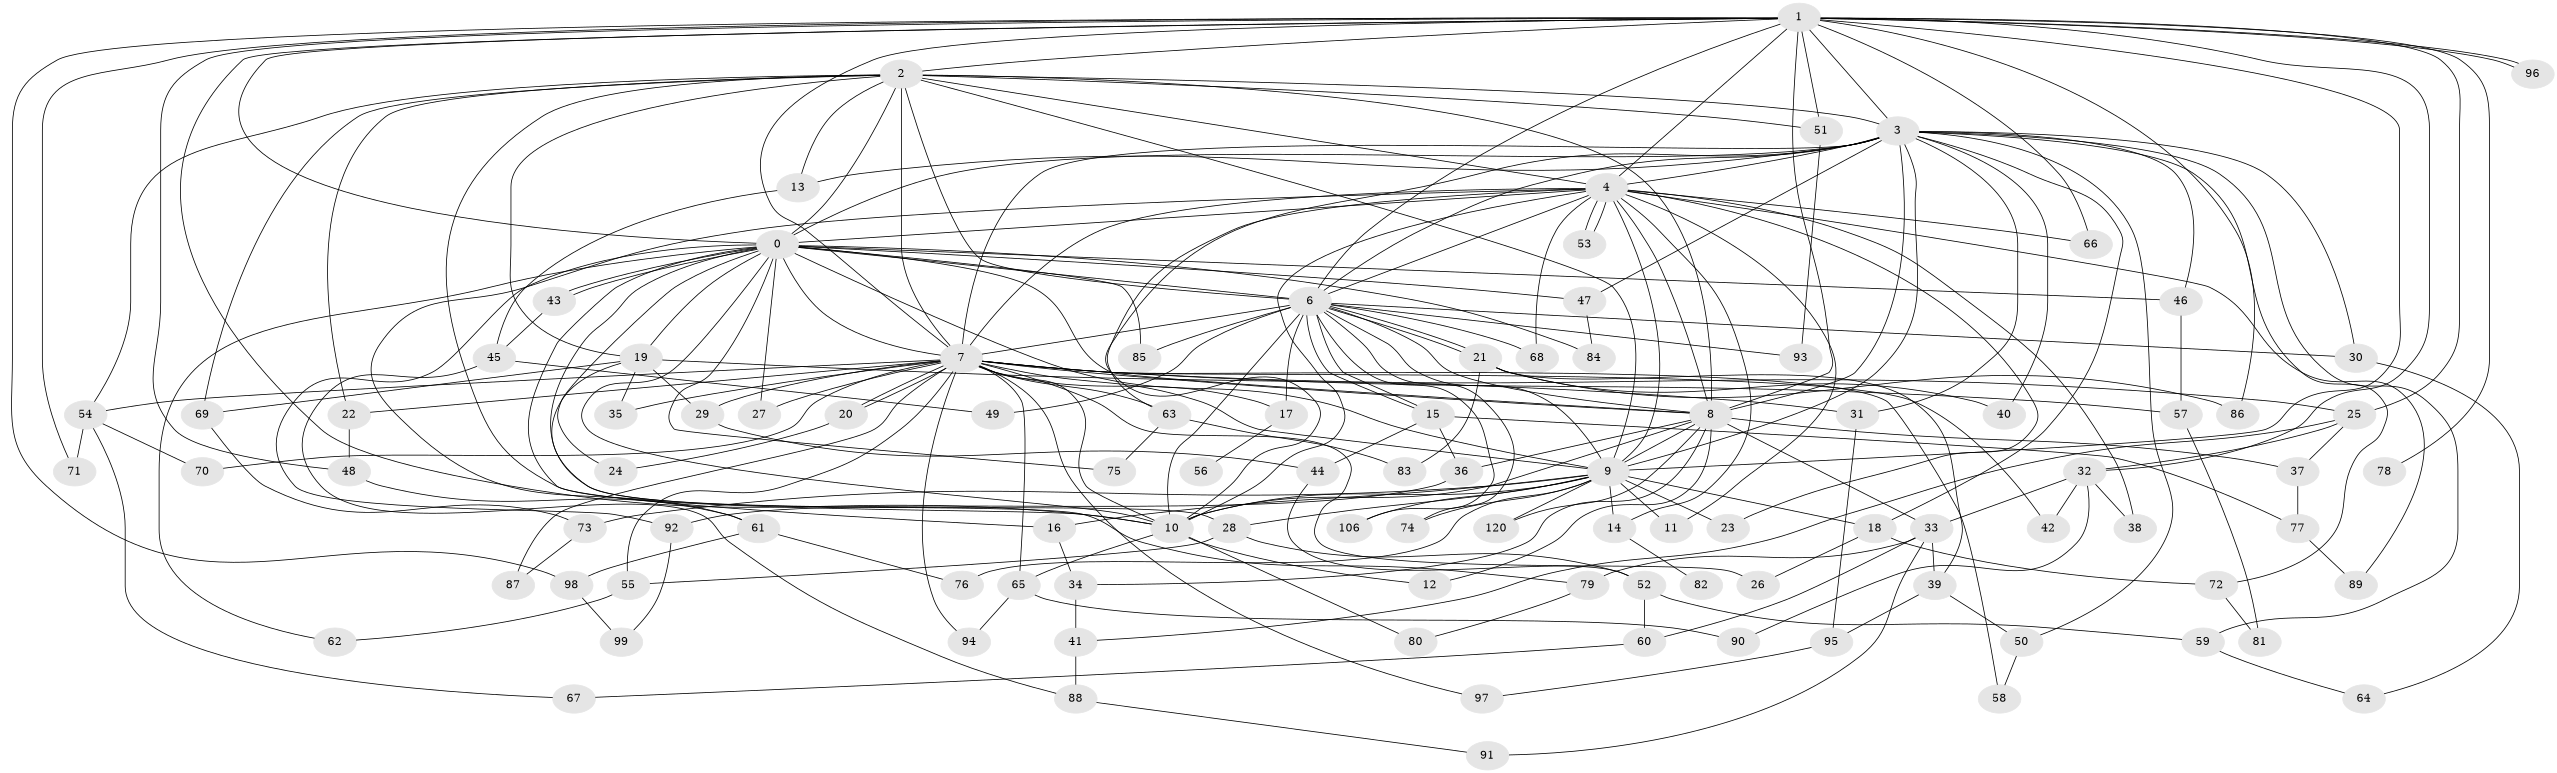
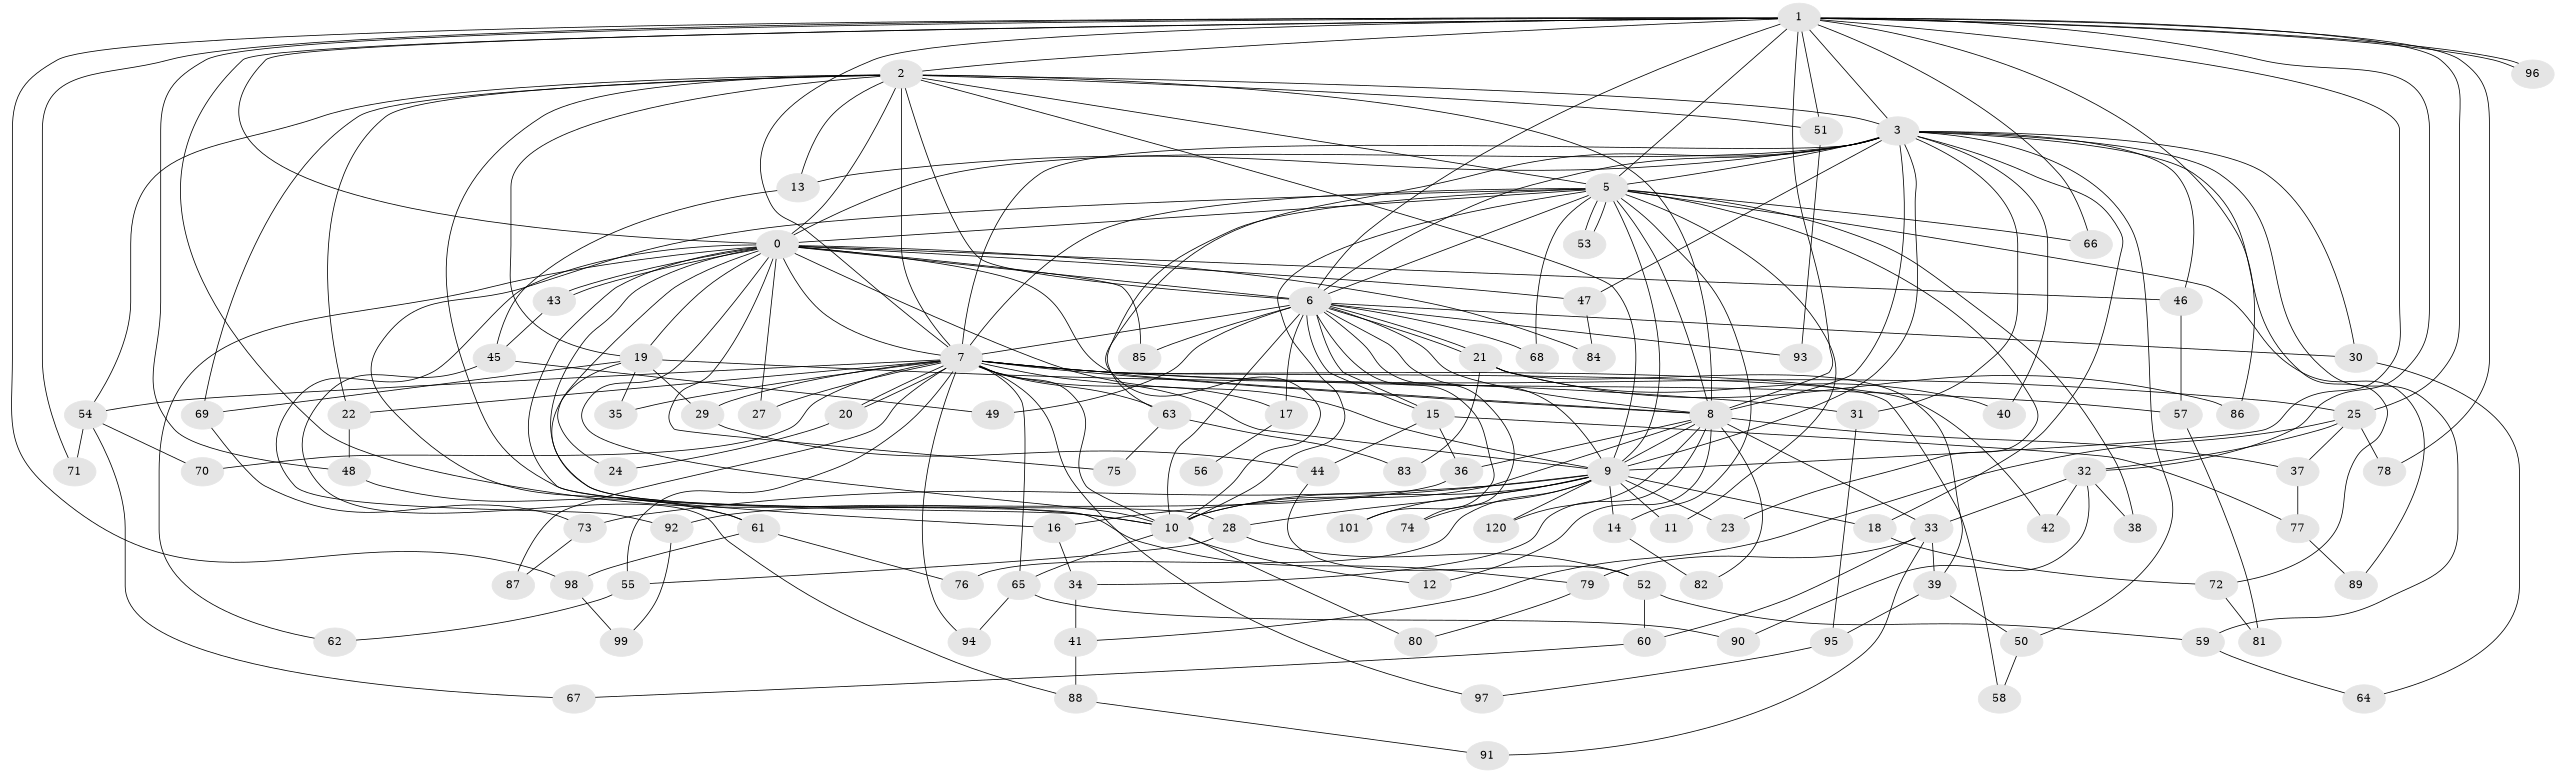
node "4": label "4" -> "5"
edge "25" -- "78": added
edge "8" -- "82": added
node "106": label "106" -> "101"
node "26": removed
